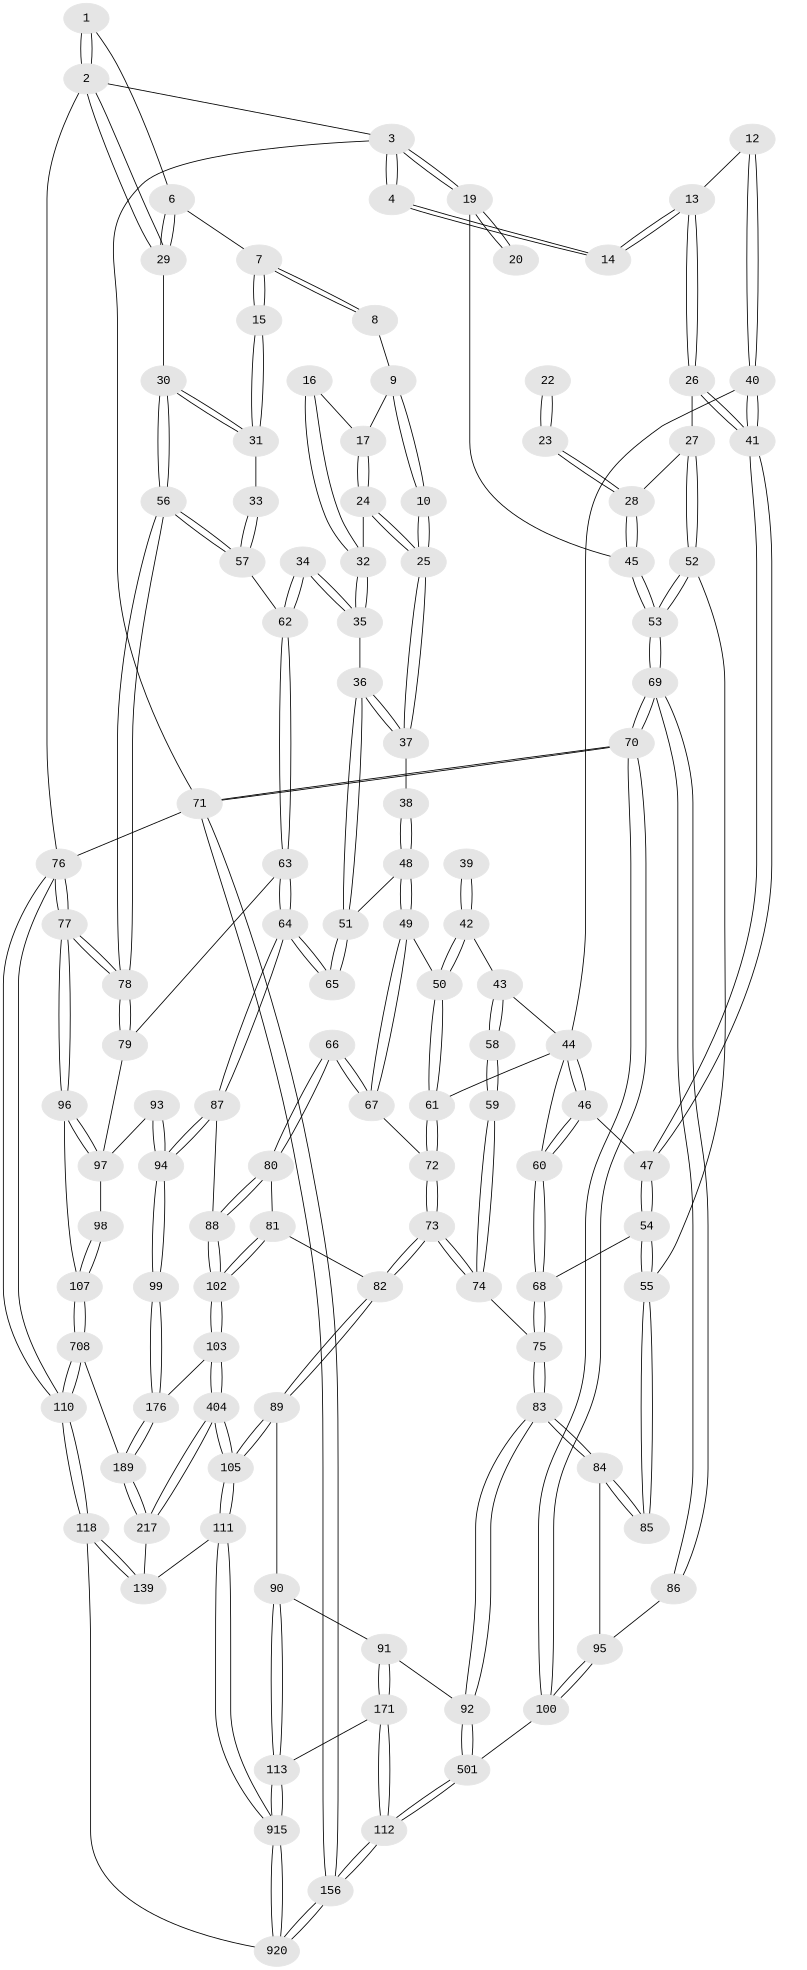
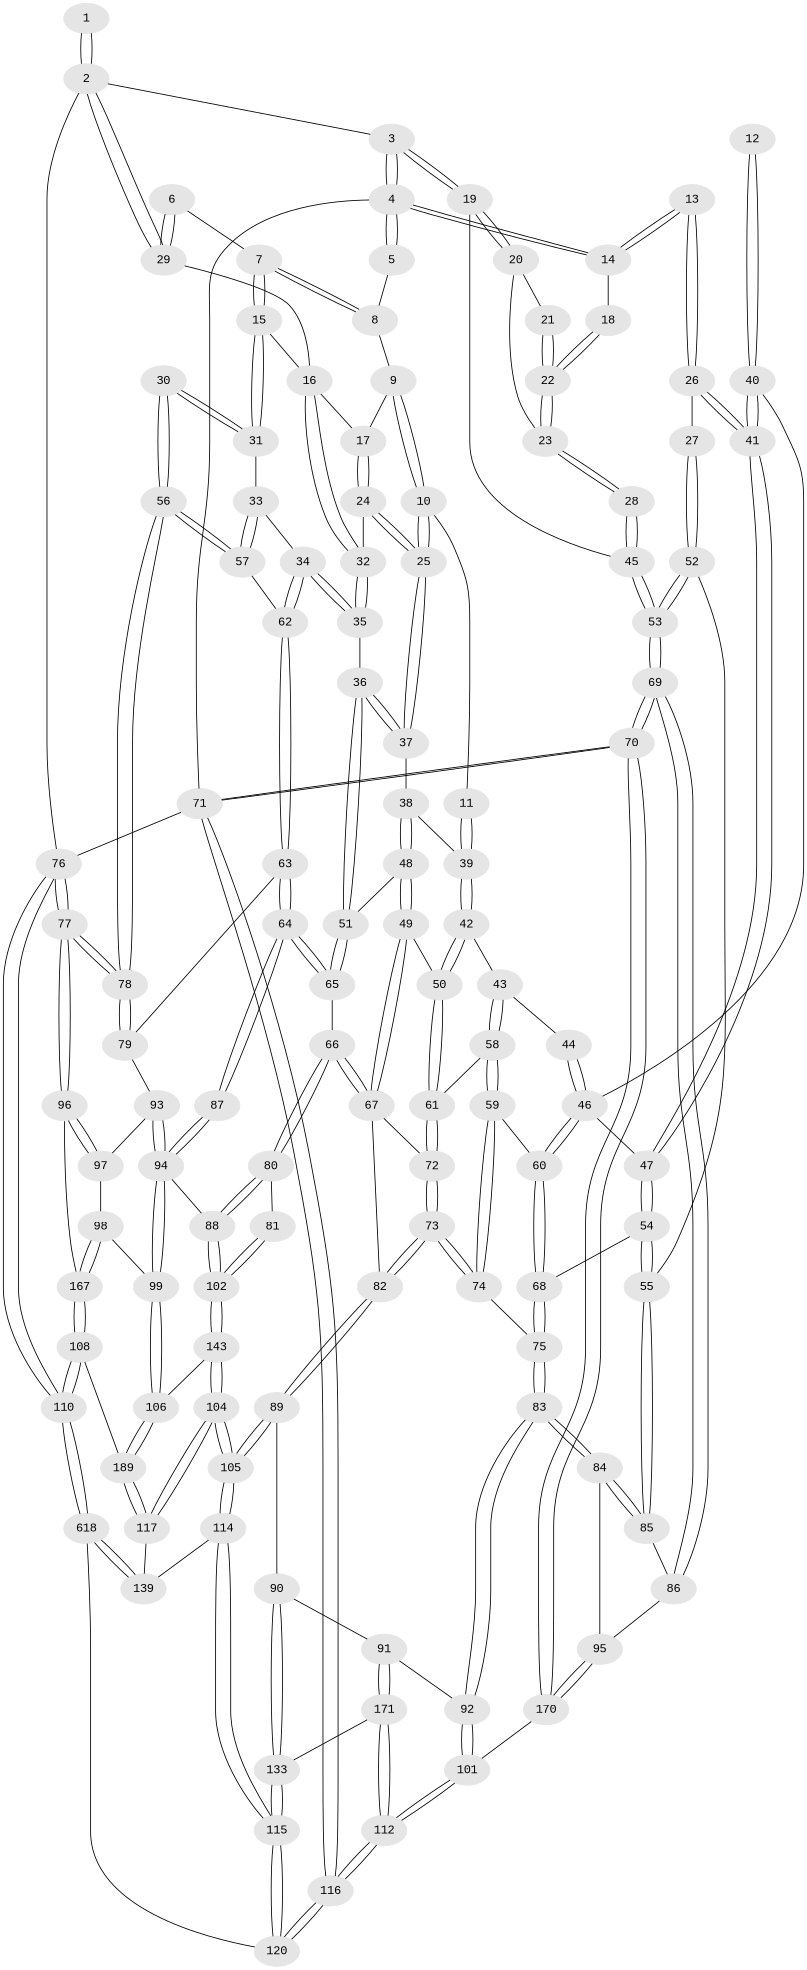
edge "1" -- "6": removed
edge "12" -- "13": removed
node "5": added
edge "29" -- "30": now "29" -- "16"
node "21": added
node "18": added
edge "15" -- "16": added
edge "20" -- "23": added
edge "3" -- "71": now "4" -- "71"
edge "27" -- "28": removed
edge "33" -- "34": added
edge "40" -- "44": now "40" -- "46"
node "11": added
edge "38" -- "39": added
edge "65" -- "66": added
edge "44" -- "61": now "58" -- "61"
edge "44" -- "60": now "59" -- "60"
edge "79" -- "97": now "79" -- "93"
edge "87" -- "88": now "94" -- "88"
edge "81" -- "82": now "67" -- "82"
edge "98" -- "99": added
node "107": label "107" -> "167"
node "708": label "708" -> "108"
node "103": label "103" -> "143"
node "176": label "176" -> "106"
node "404": label "404" -> "104"
node "118": label "118" -> "618"
node "217": label "217" -> "117"
node "111": label "111" -> "114"
edge "85" -- "86": added
node "100": label "100" -> "170"
node "113": label "113" -> "133"
node "501": label "501" -> "101"
node "915": label "915" -> "115"
node "156": label "156" -> "116"
node "920": label "920" -> "120"
